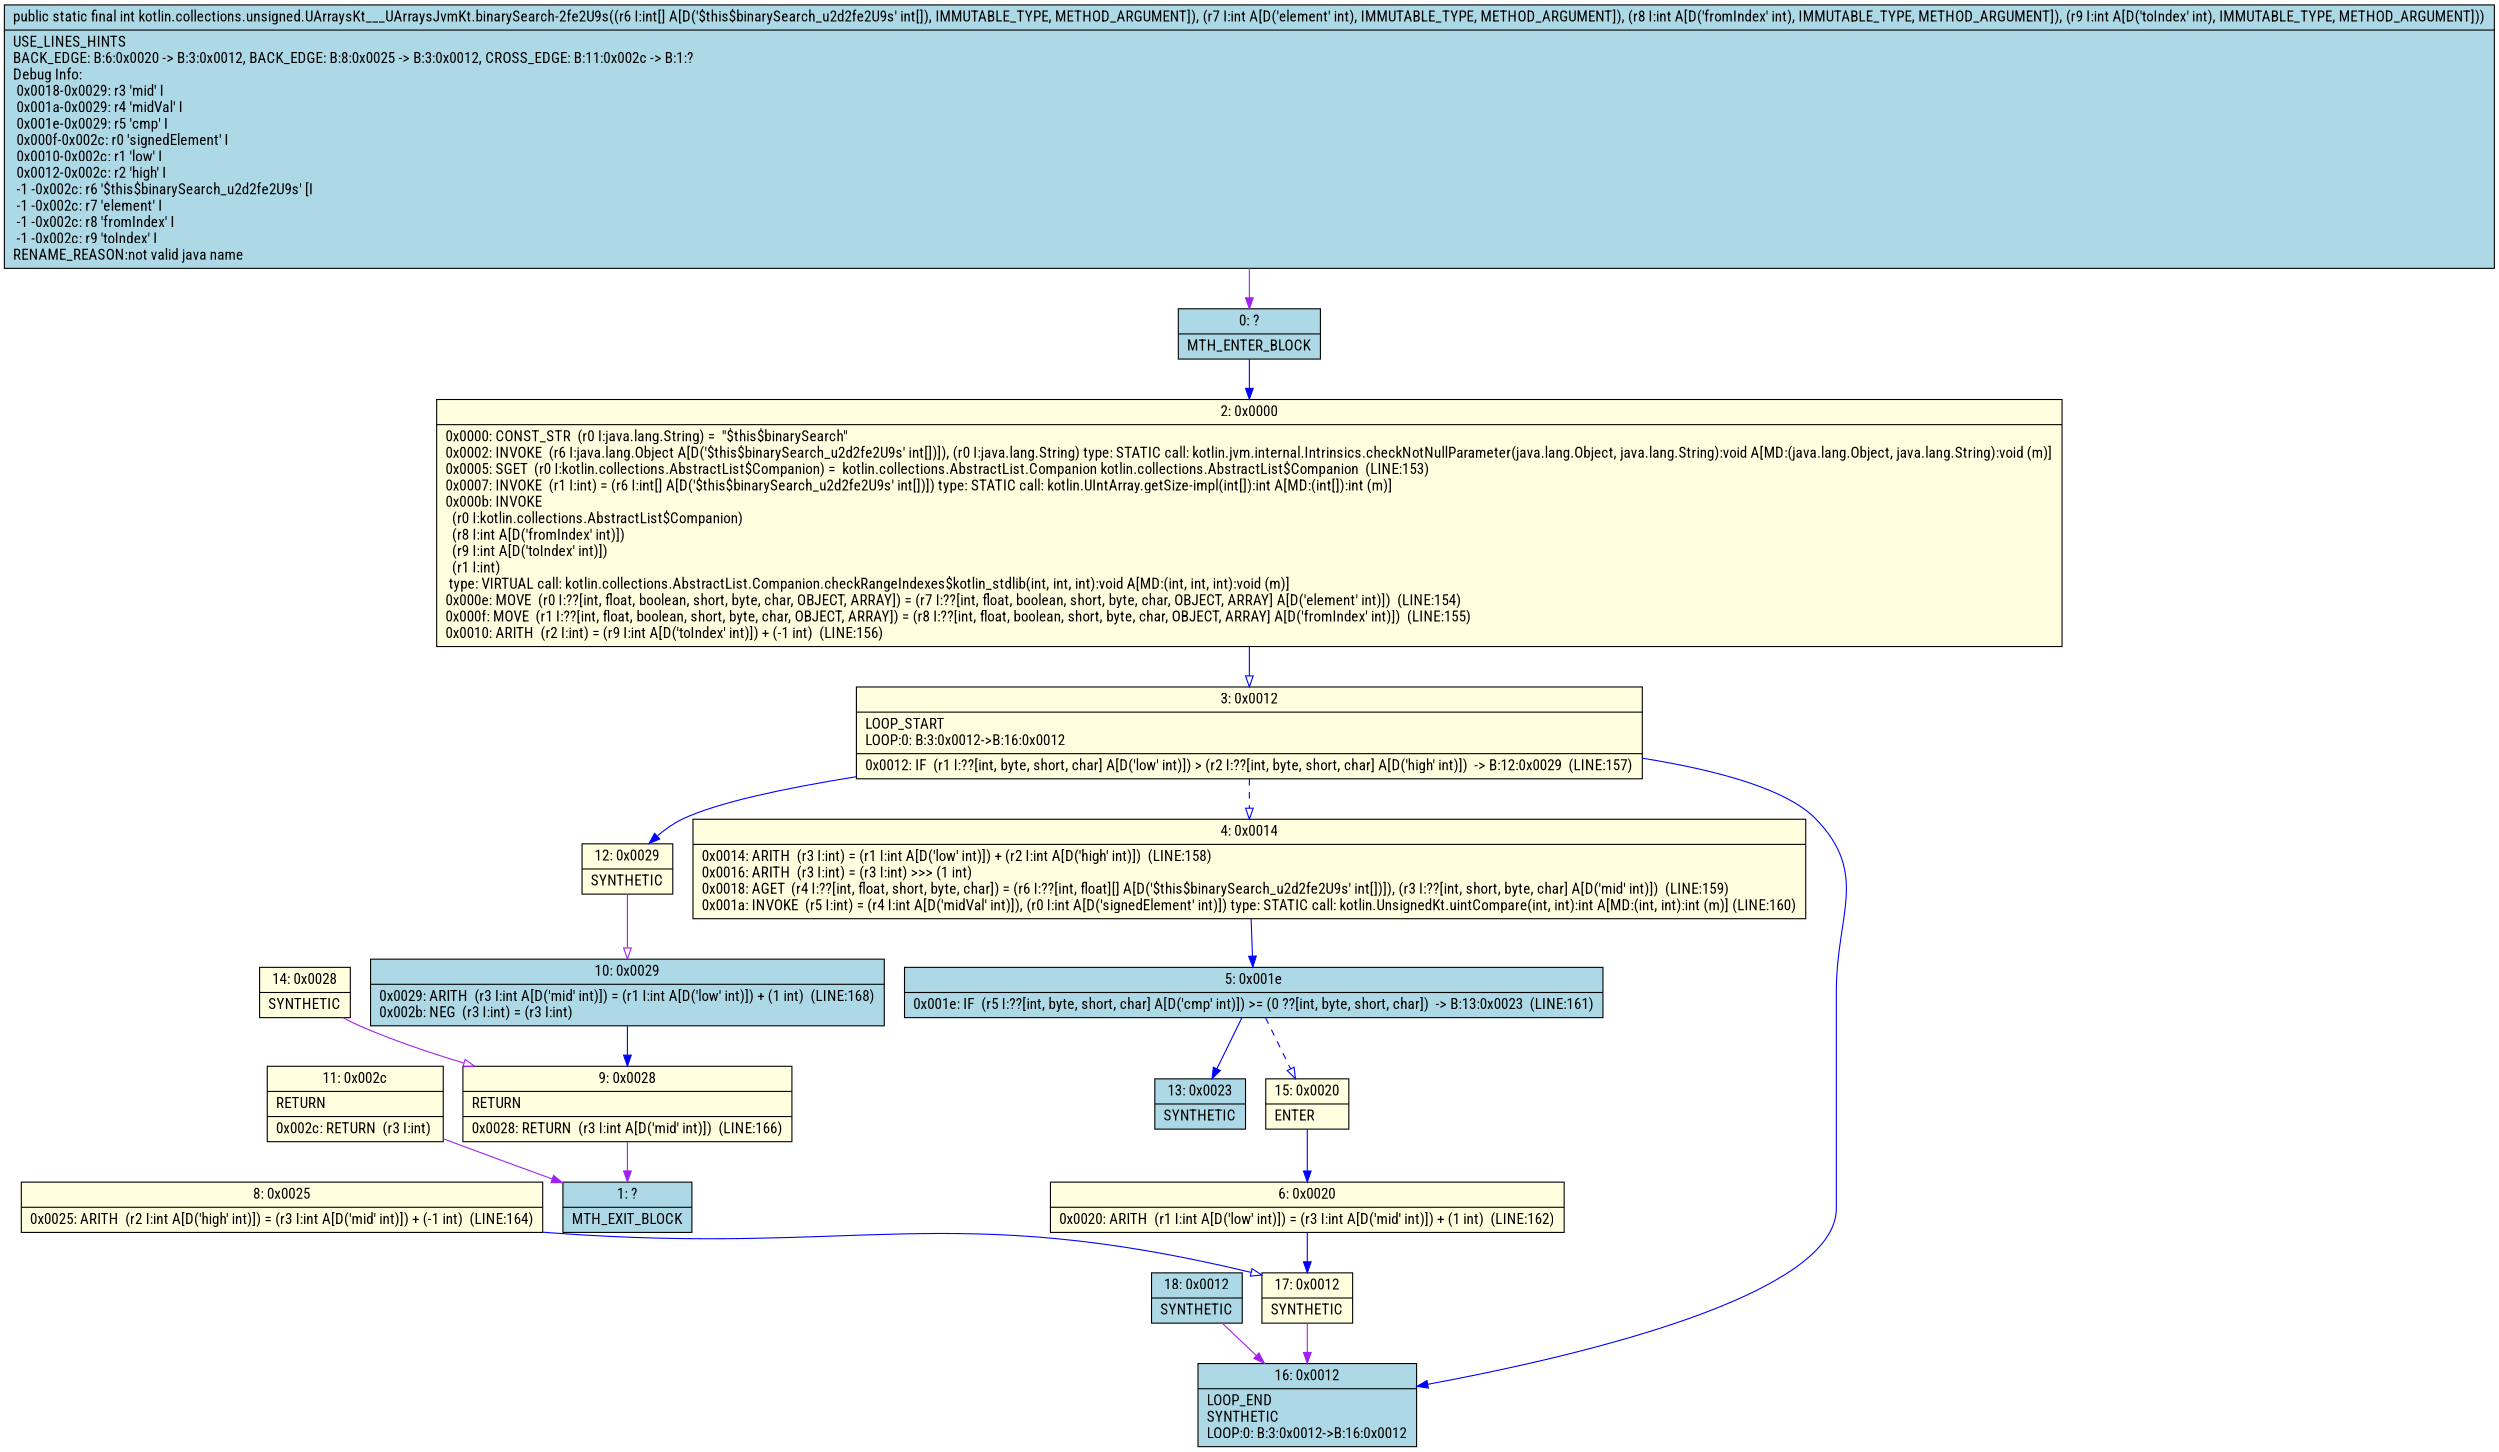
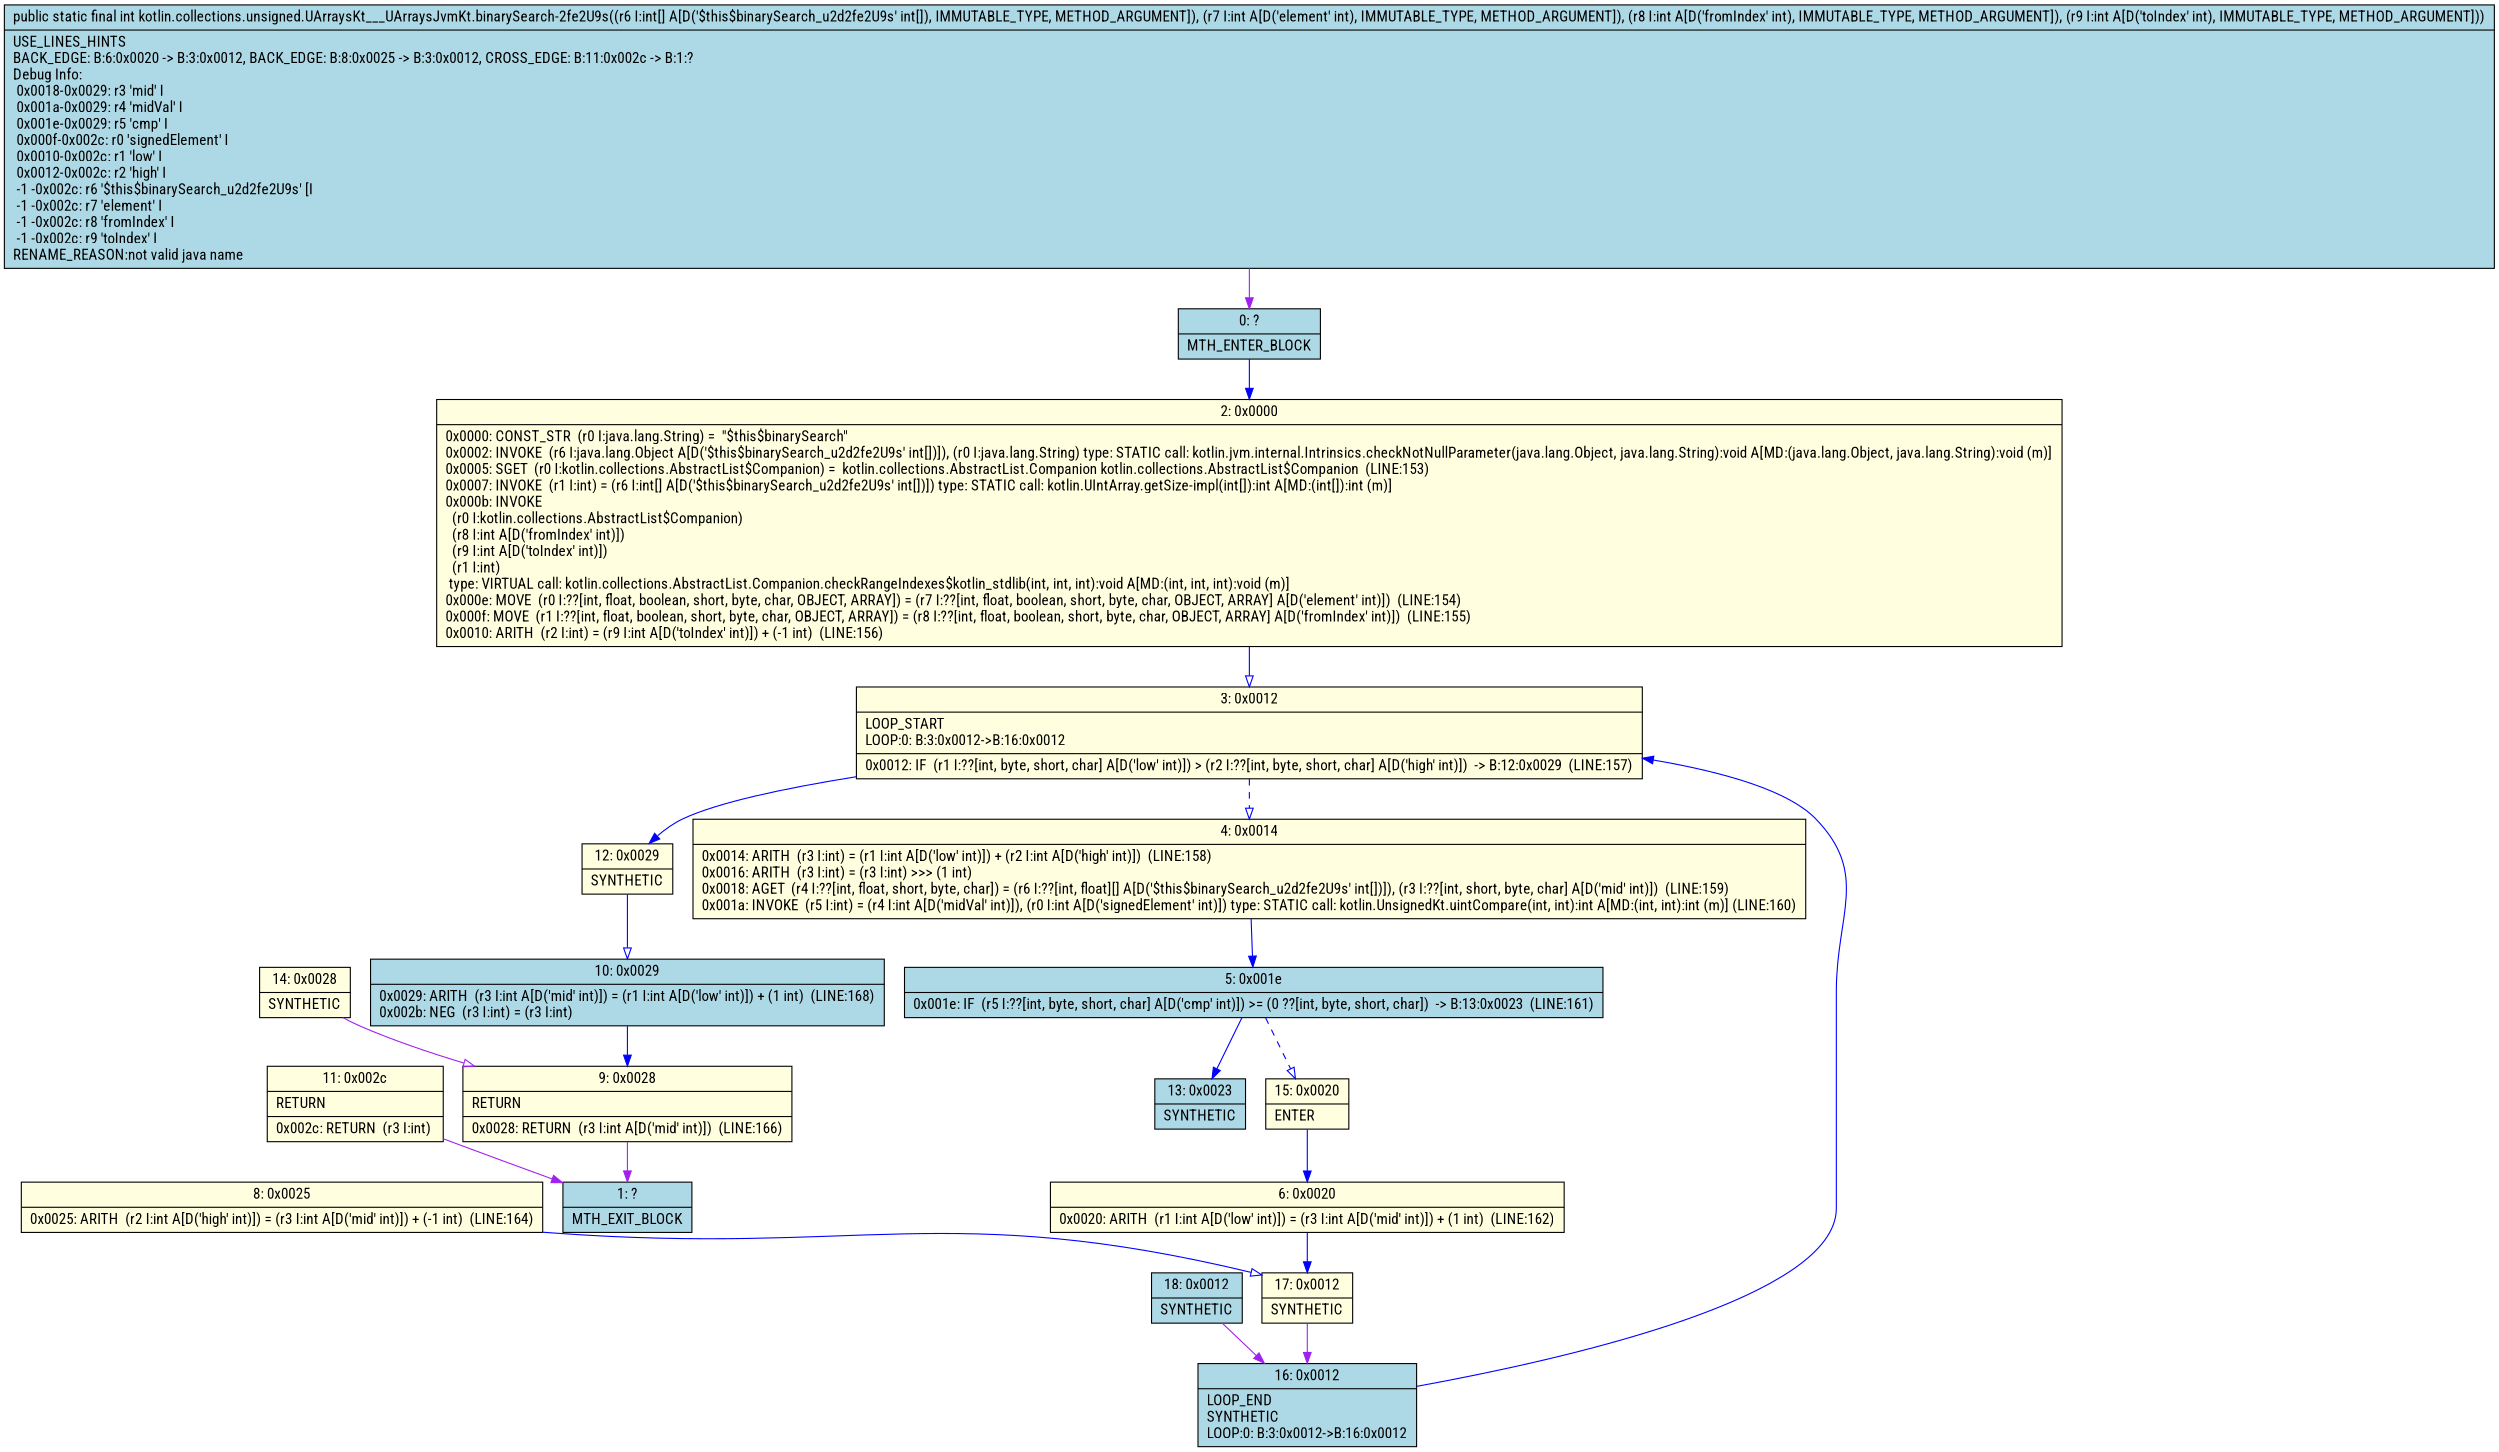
edge "12: 0x0029" -> "10: 0x0029": color purple -> blue
edge "3: 0x0012" -> "16: 0x0012": reversed
